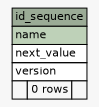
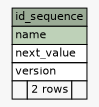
node "id_sequence": text "0 rows" -> "2 rows"
